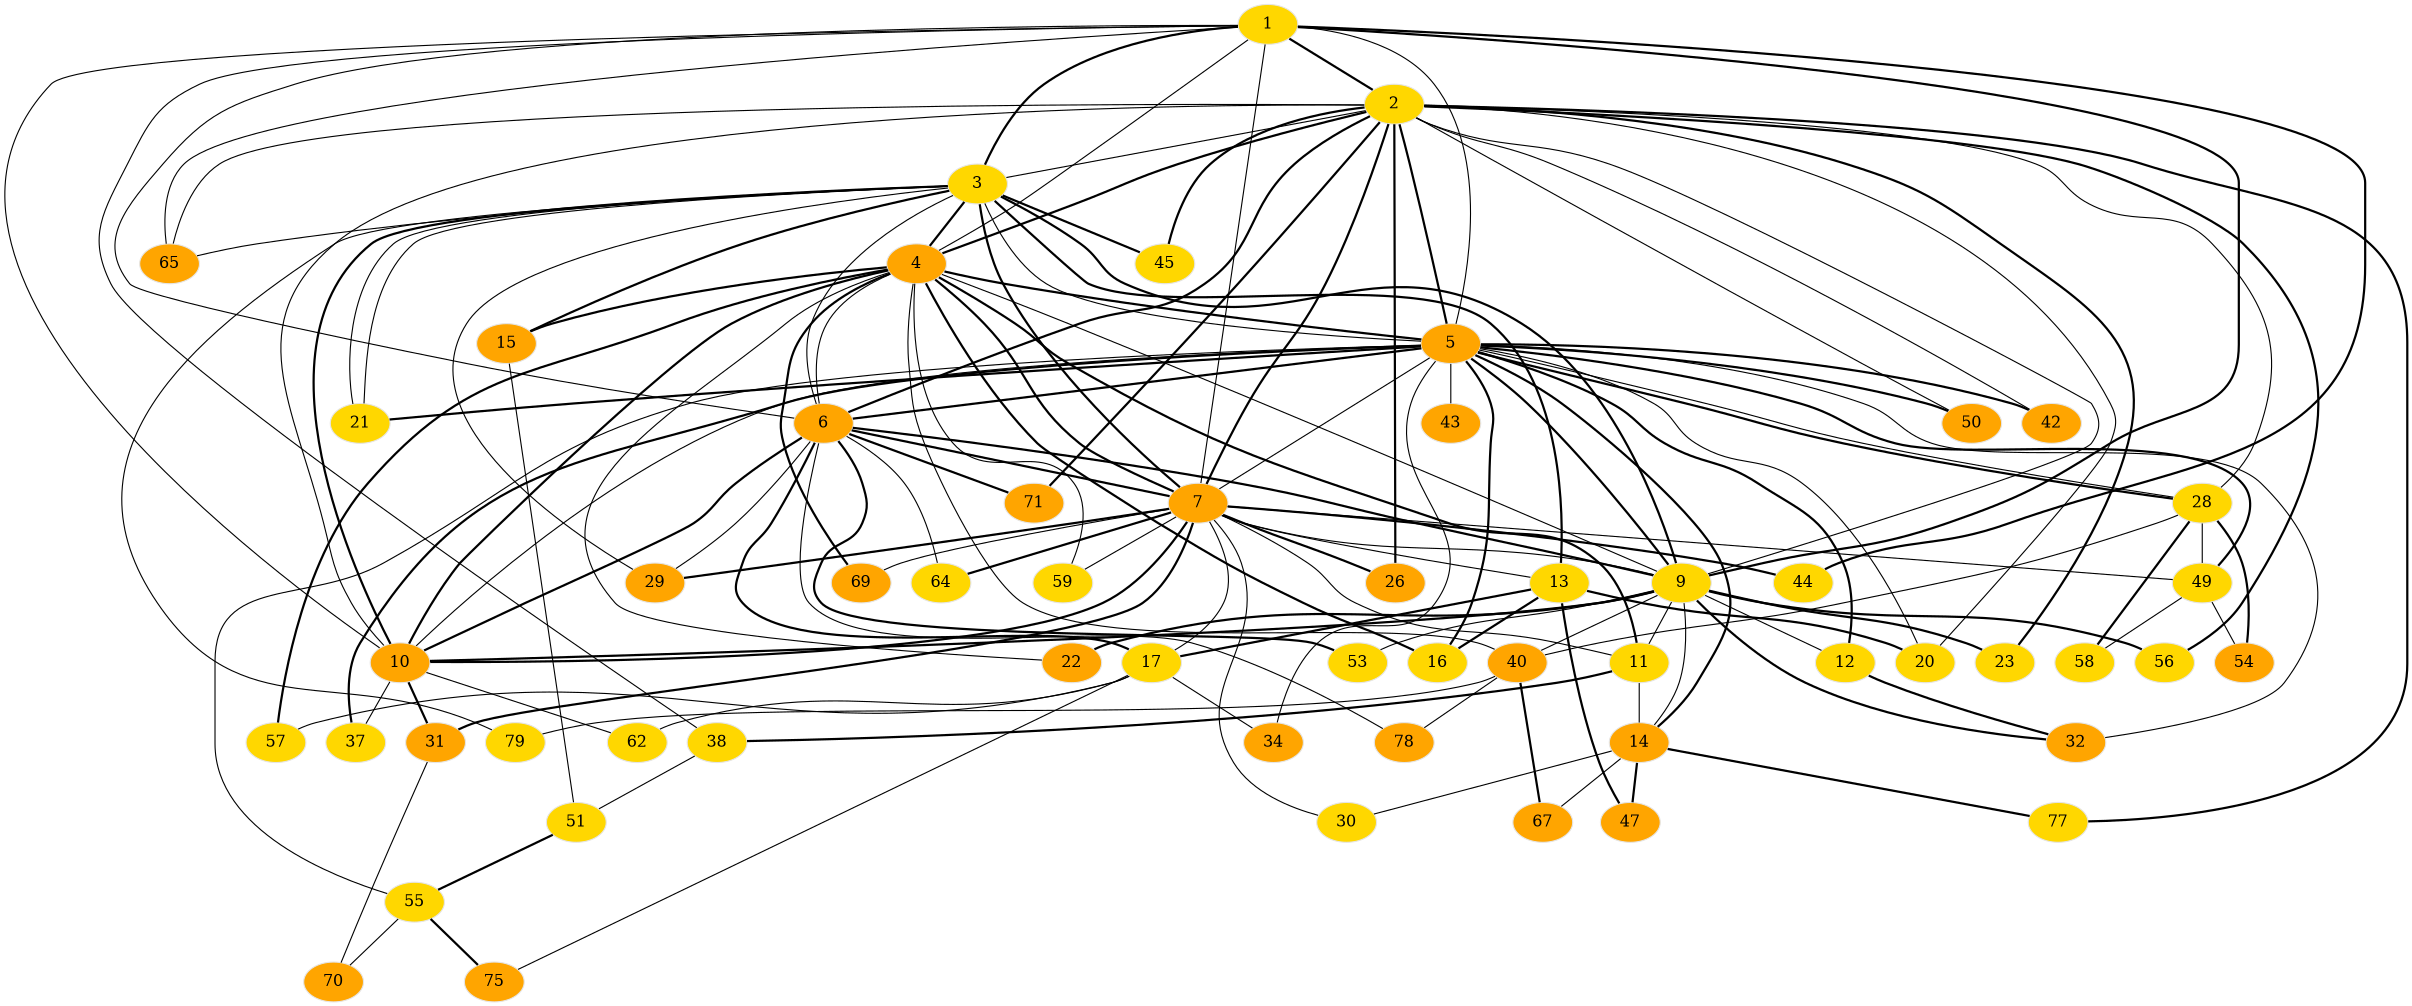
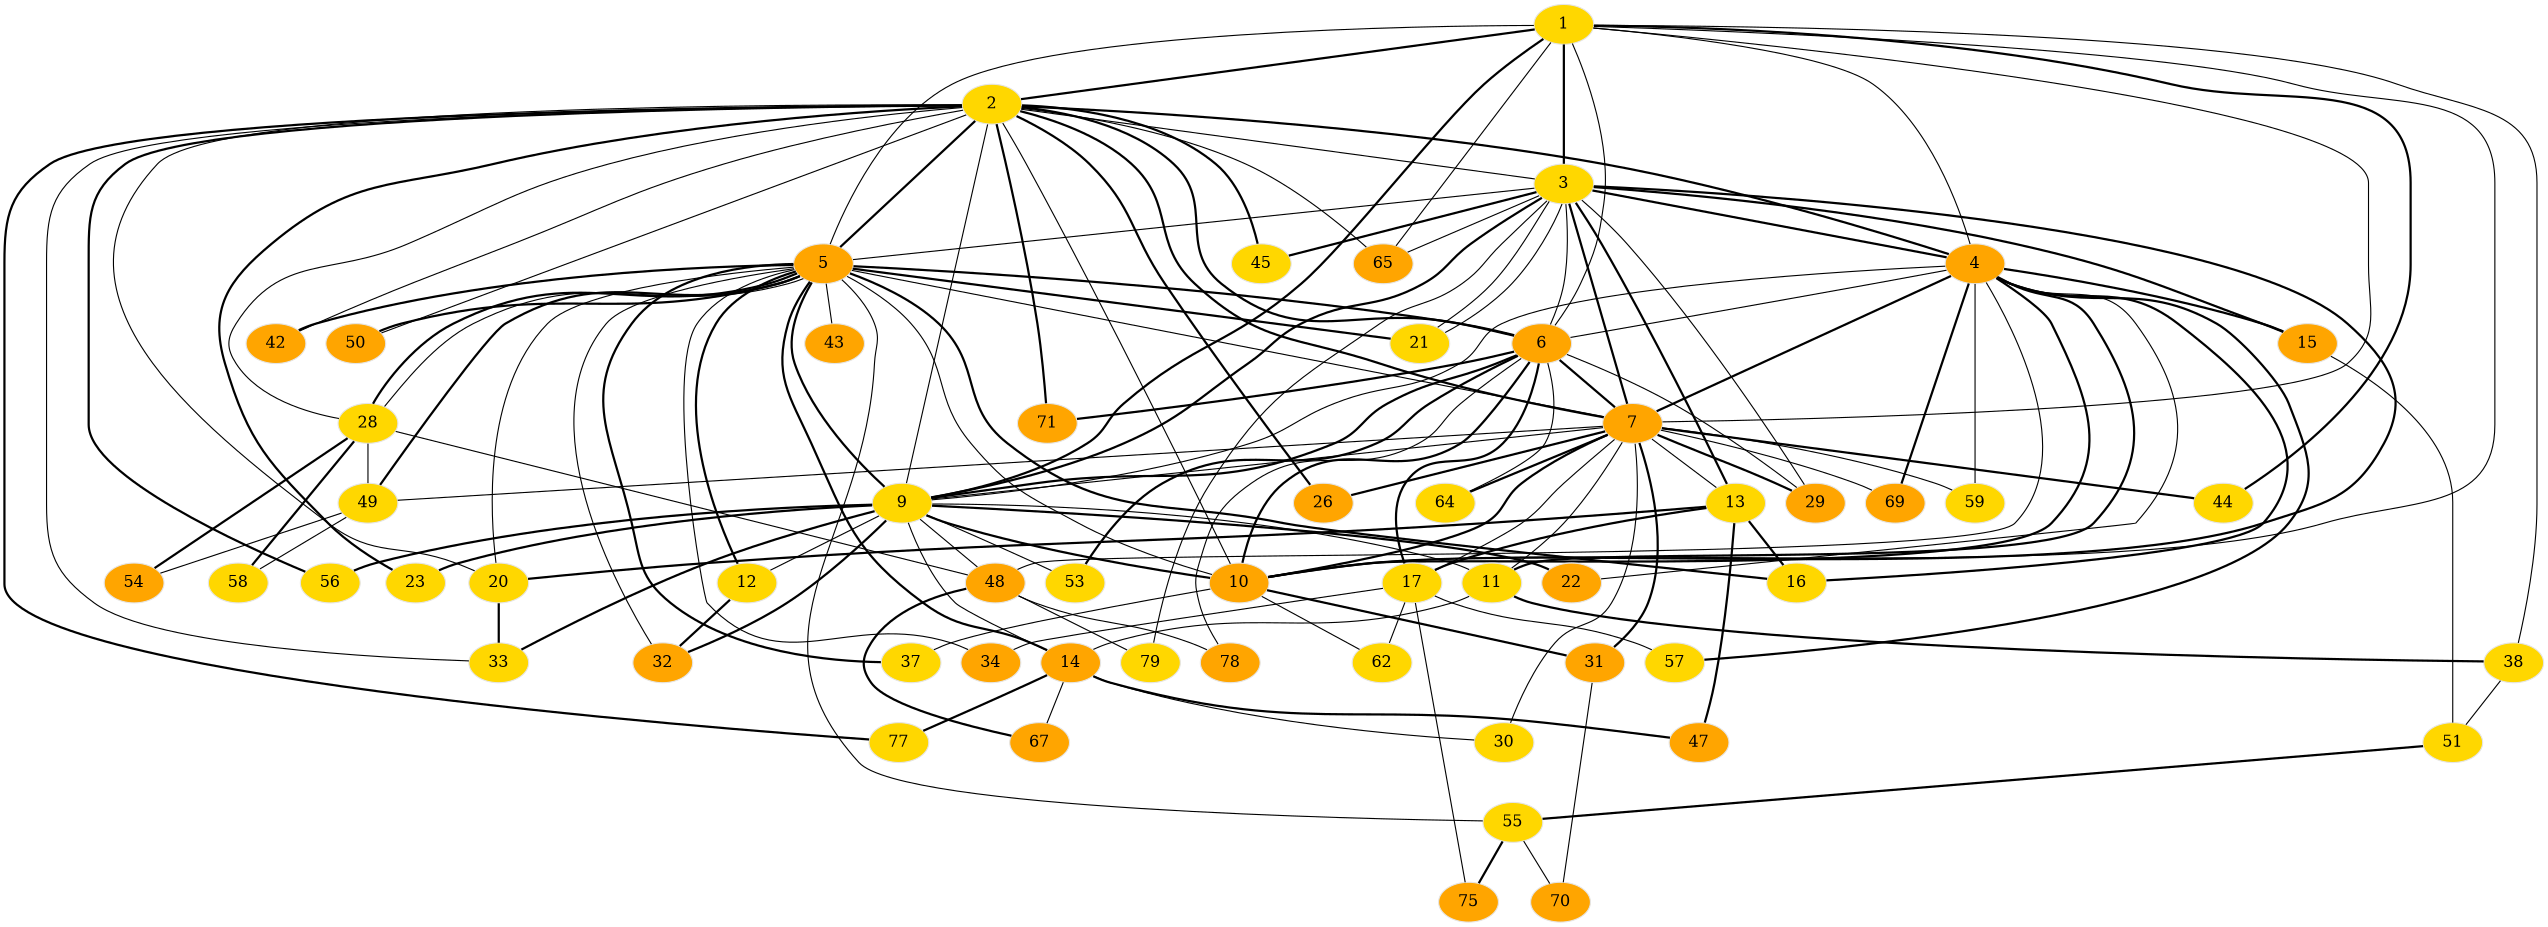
edge "4" -- "5": removed
node "33": added
node "40": label "40" -> "48"
